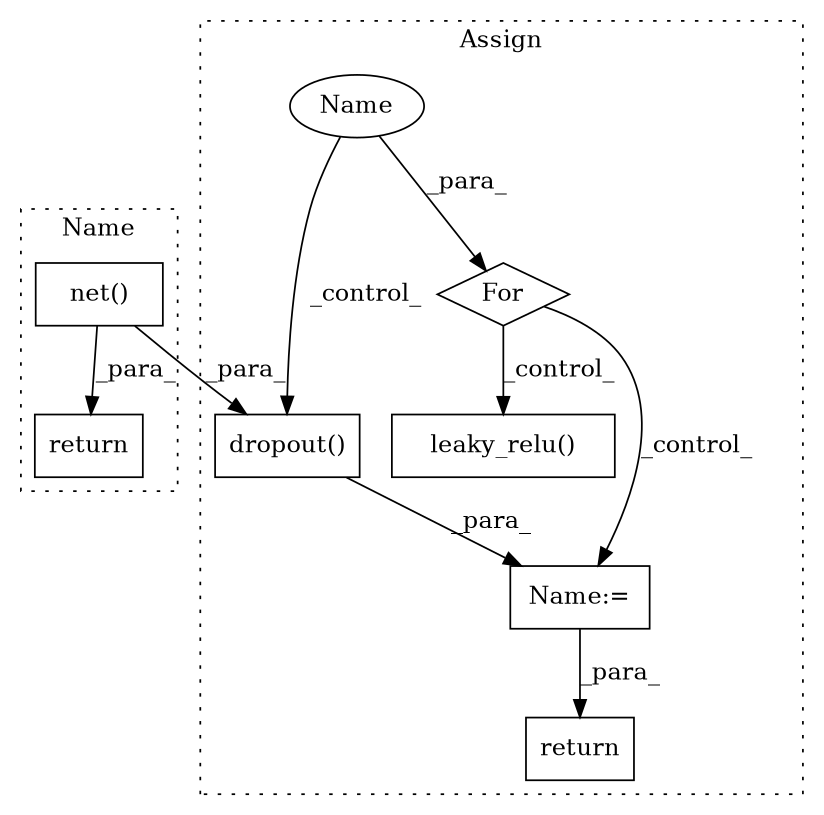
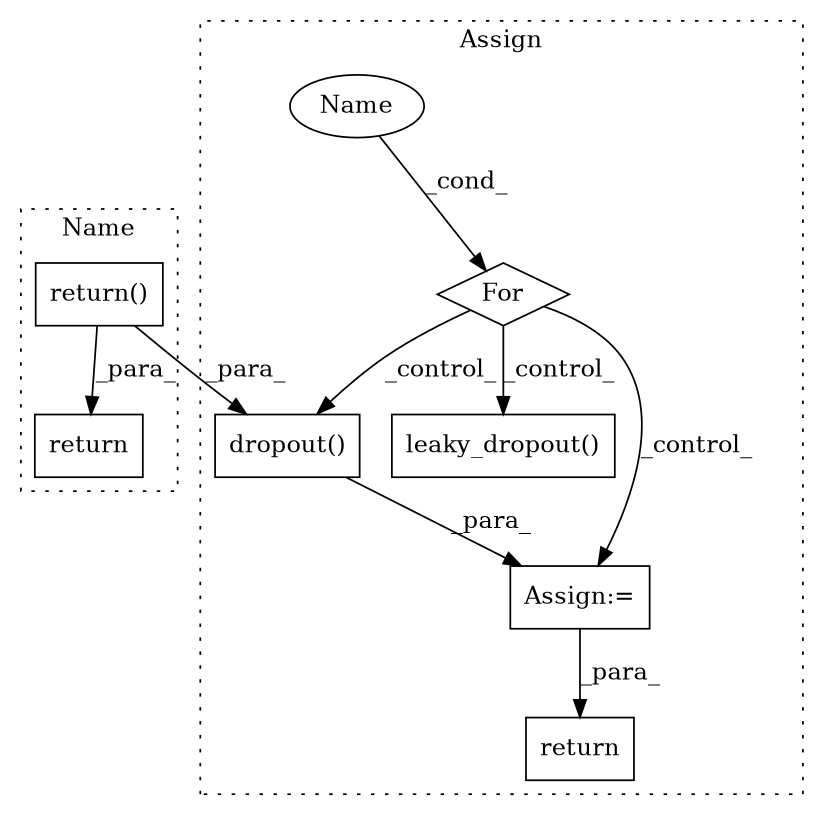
edge "Name" -> "For": label "_para_" -> "_cond_"
edge "Name" -> "dropout()": now "For" -> "dropout()"
node "net()": label "net()" -> "return()"
node "leaky_relu()": label "leaky_relu()" -> "leaky_dropout()"
node "Name:=": label "Name:=" -> "Assign:="
